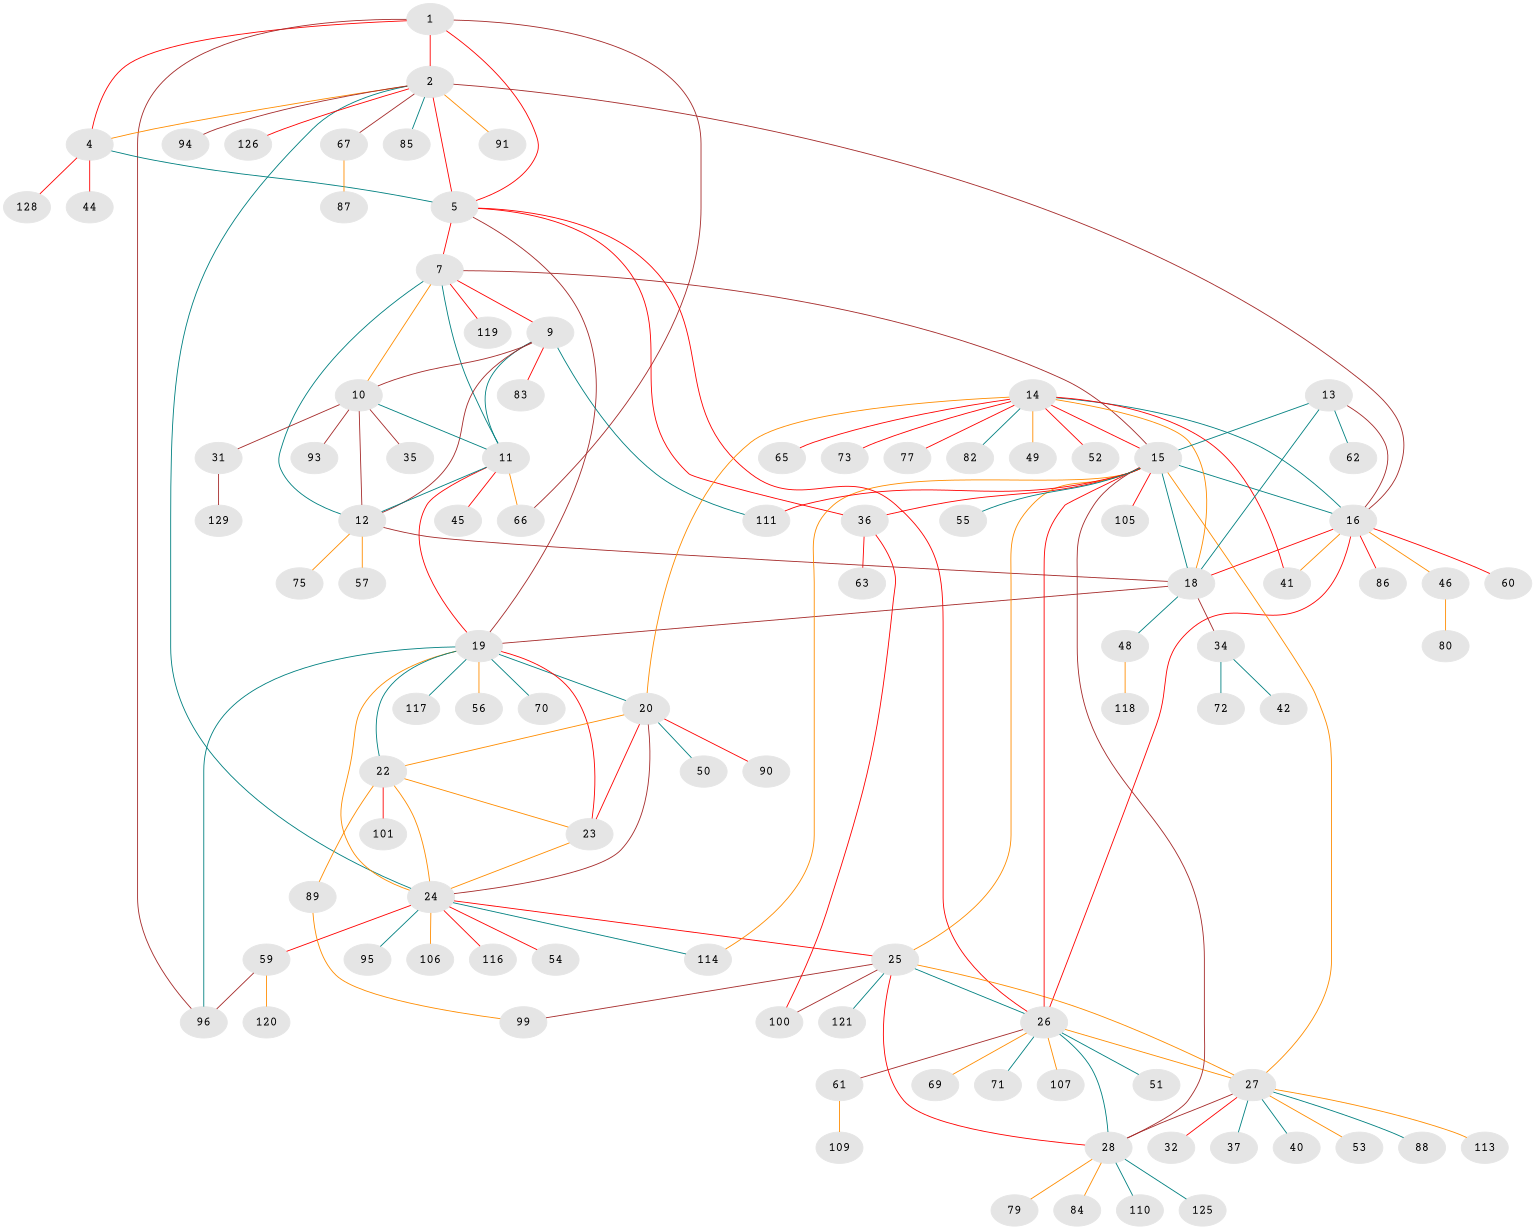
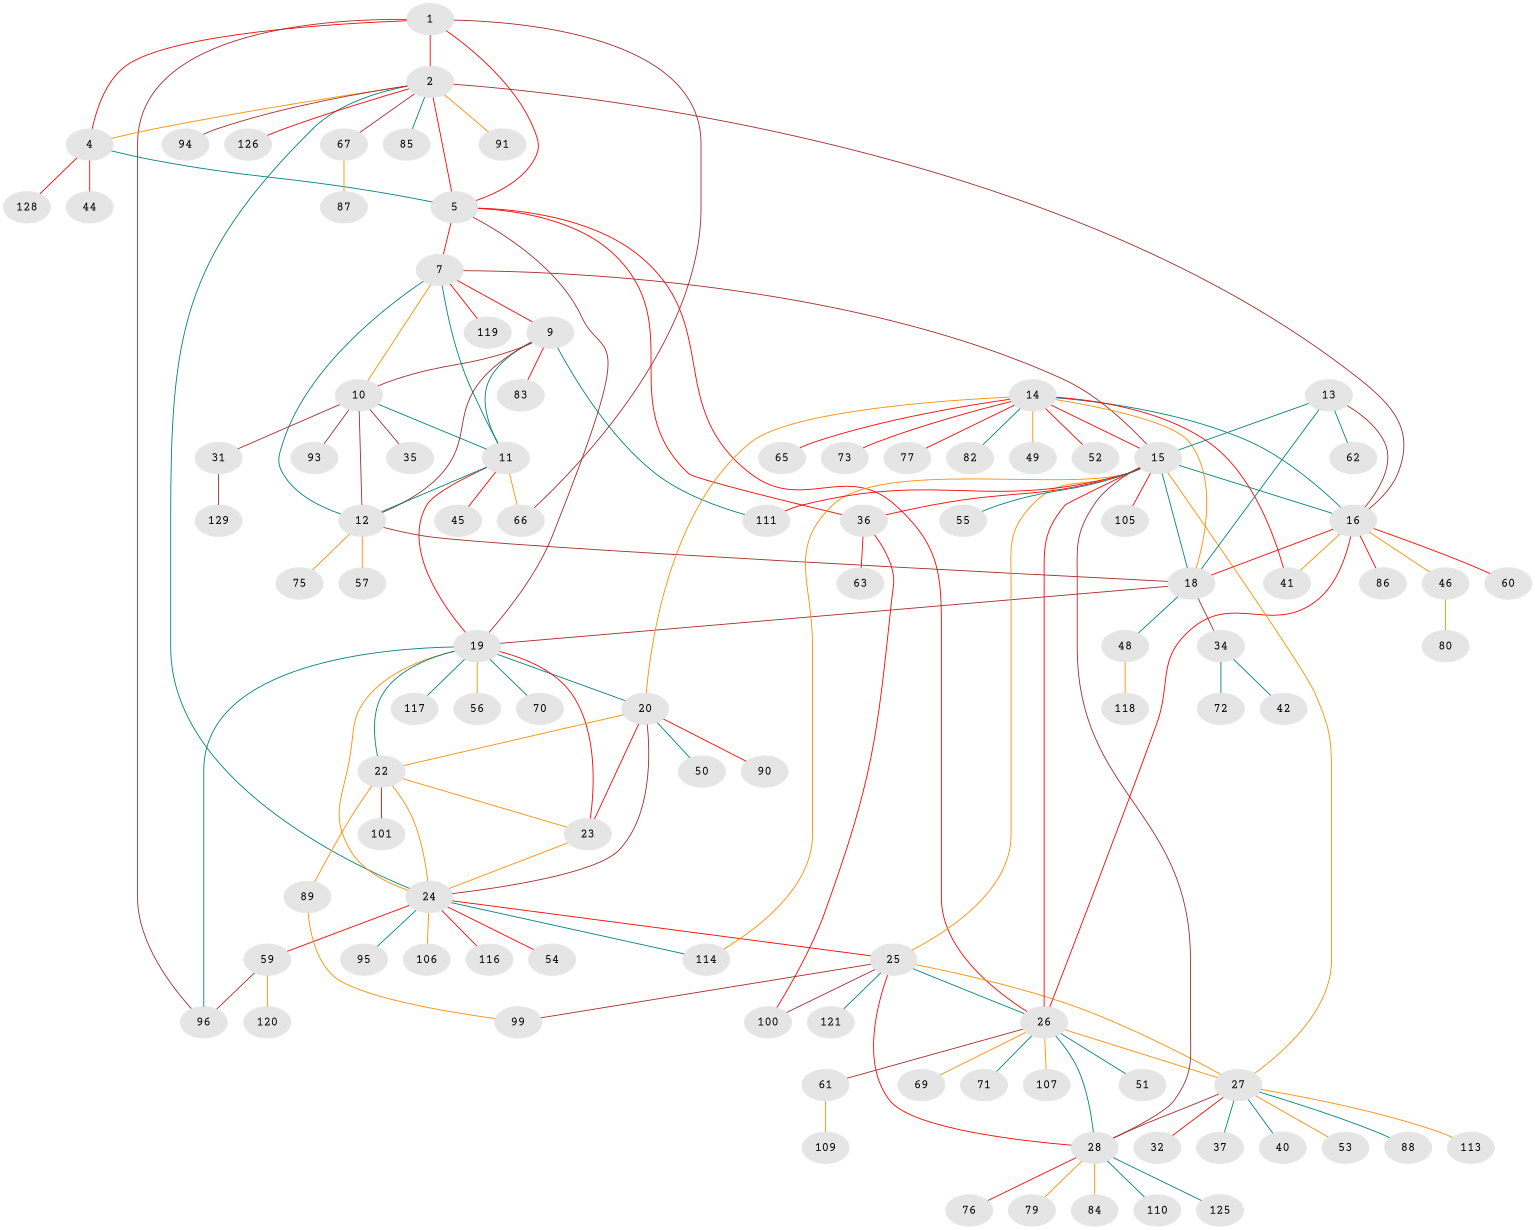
node "76": added
